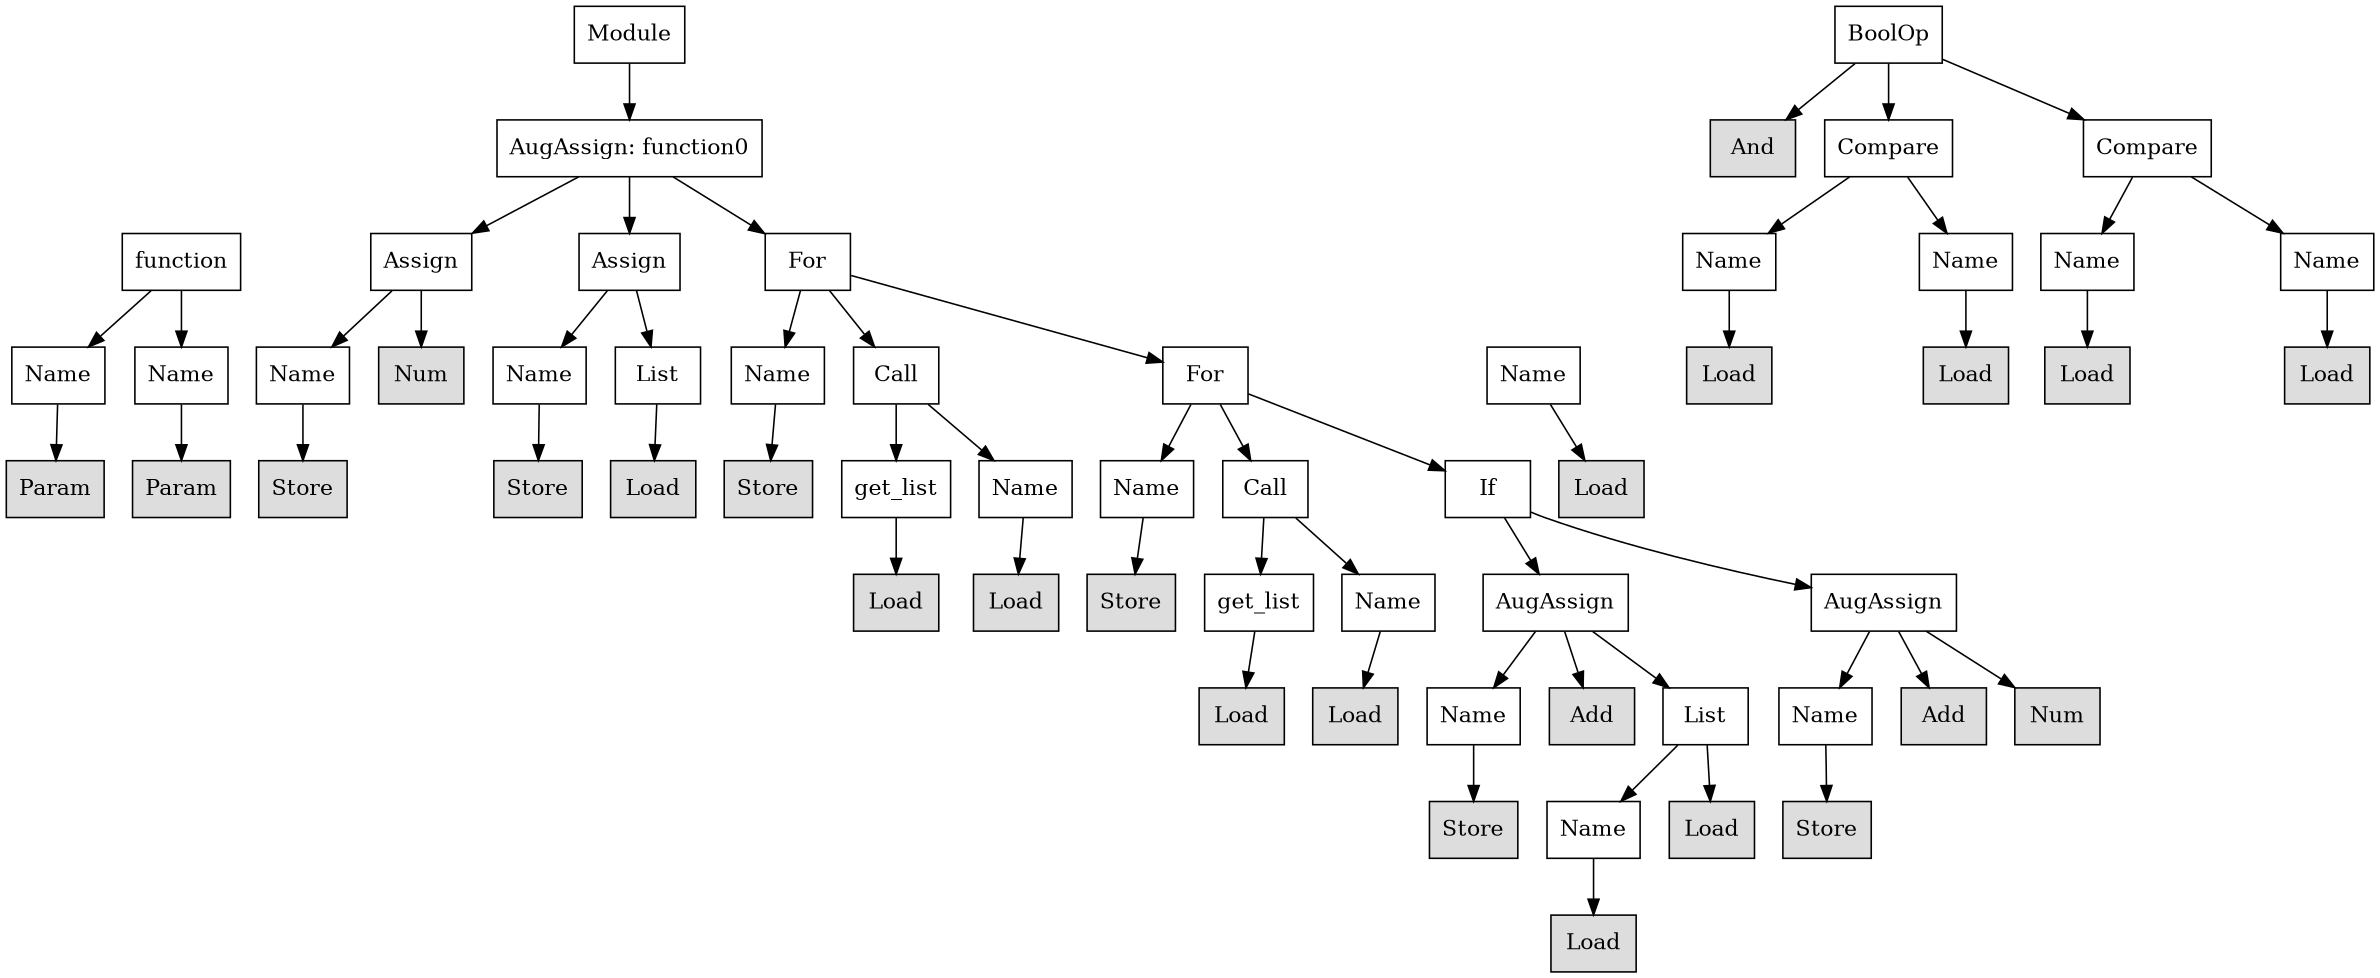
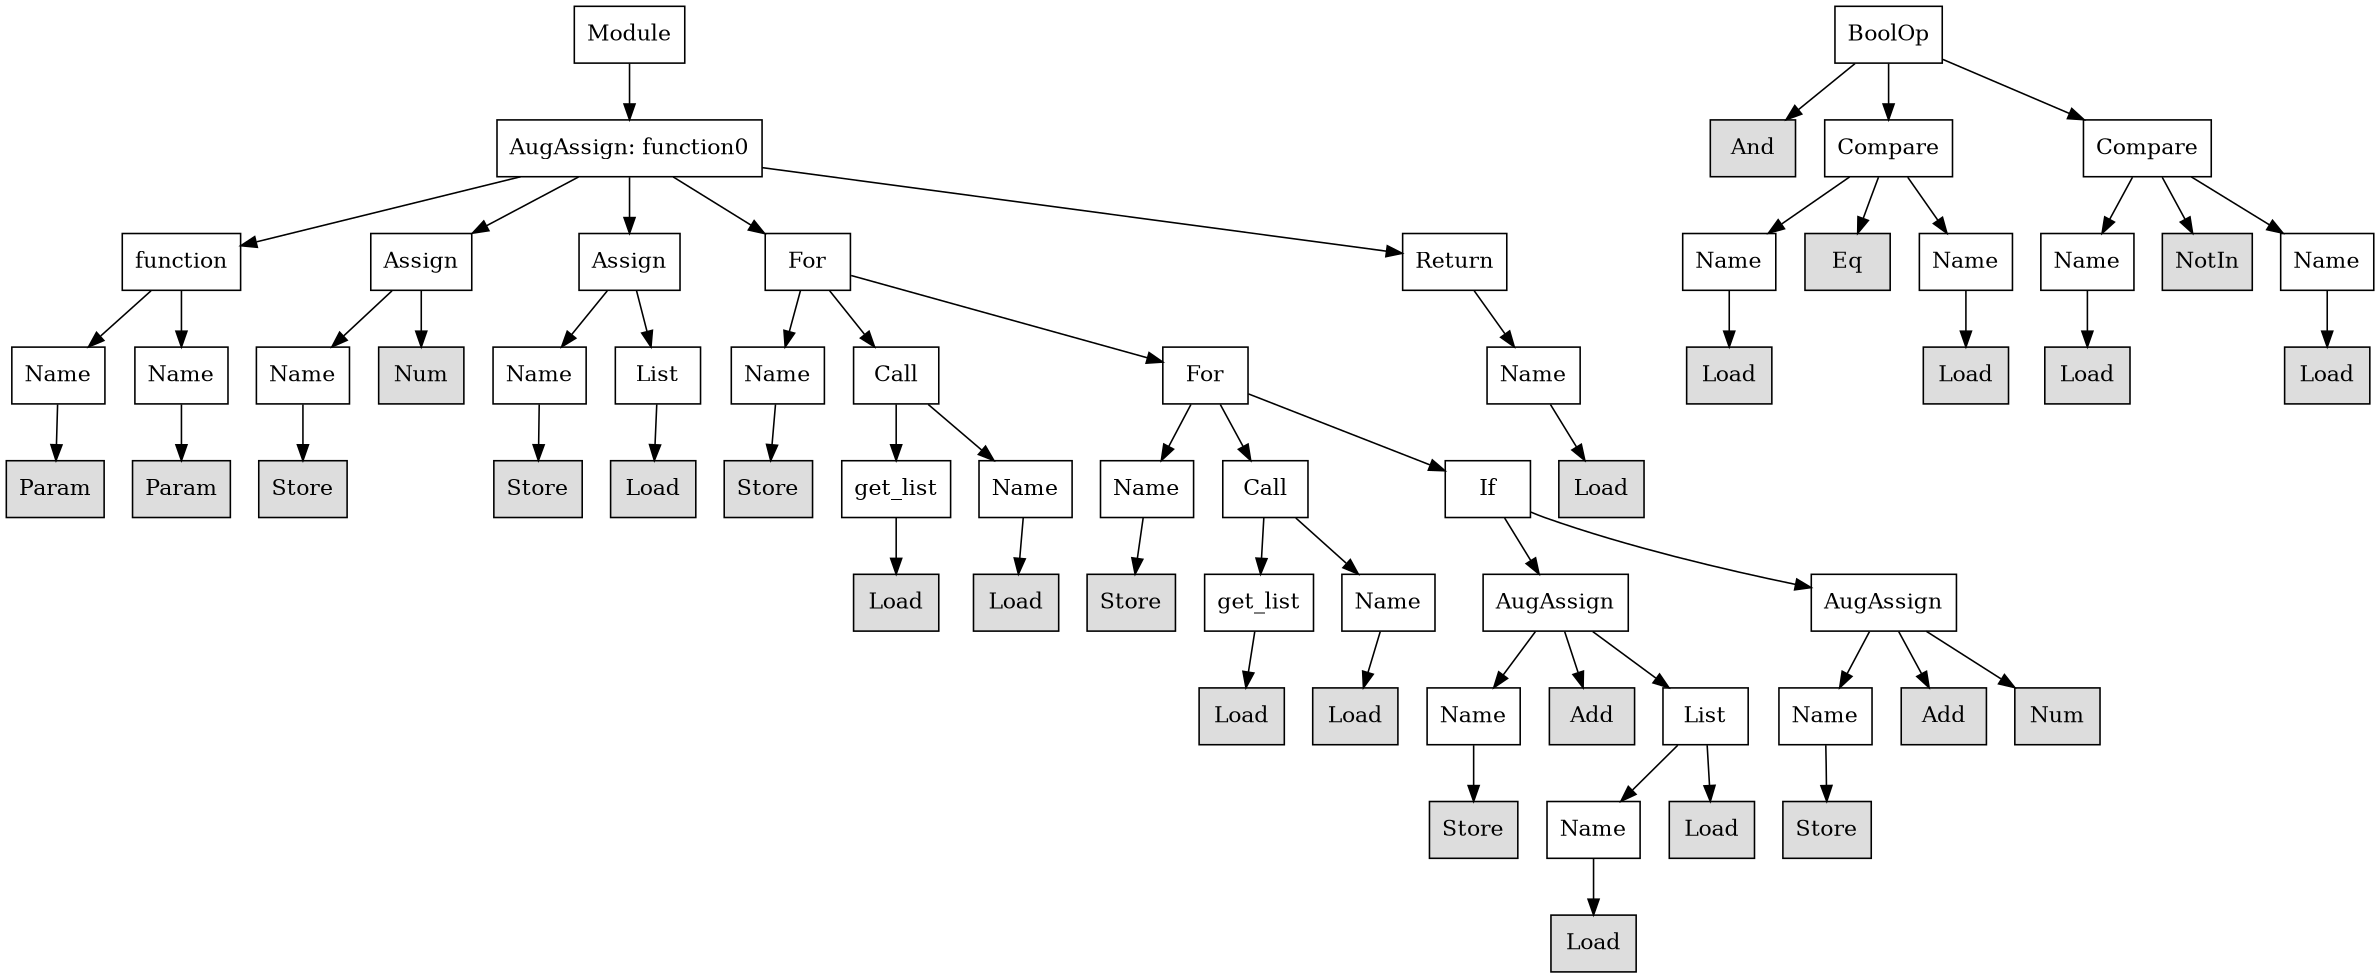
edge "AugAssign: function0" -> "function": added
node "Return": added
node "Eq": added
node "NotIn": added
